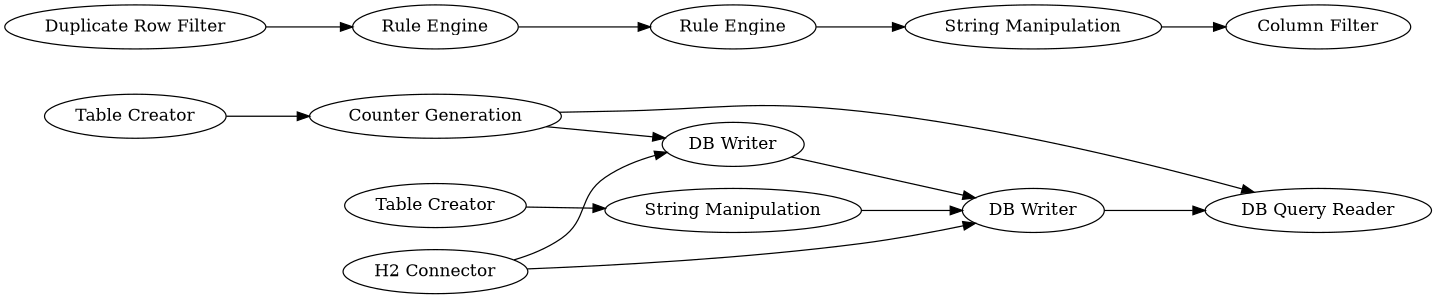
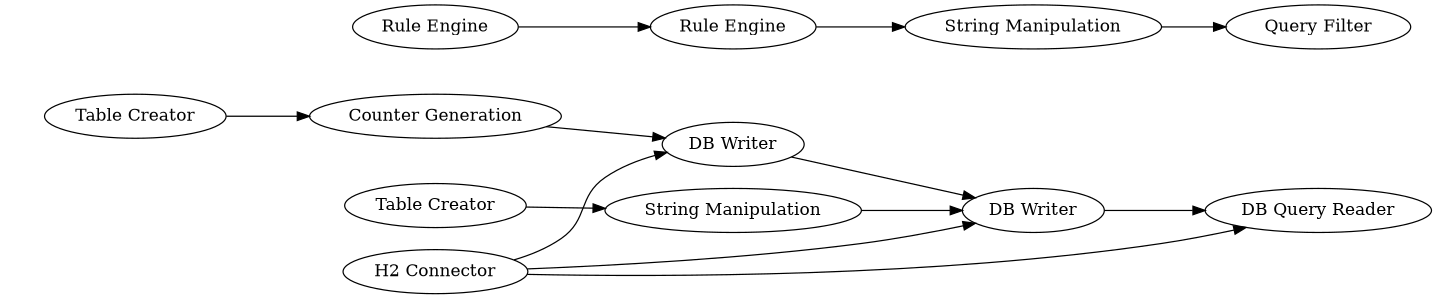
node "Duplicate Row Filter": removed
node "Column Filter": label "Column Filter" -> "Query Filter"
edge "Counter Generation" -> "DB Query Reader": now "H2 Connector" -> "DB Query Reader"
